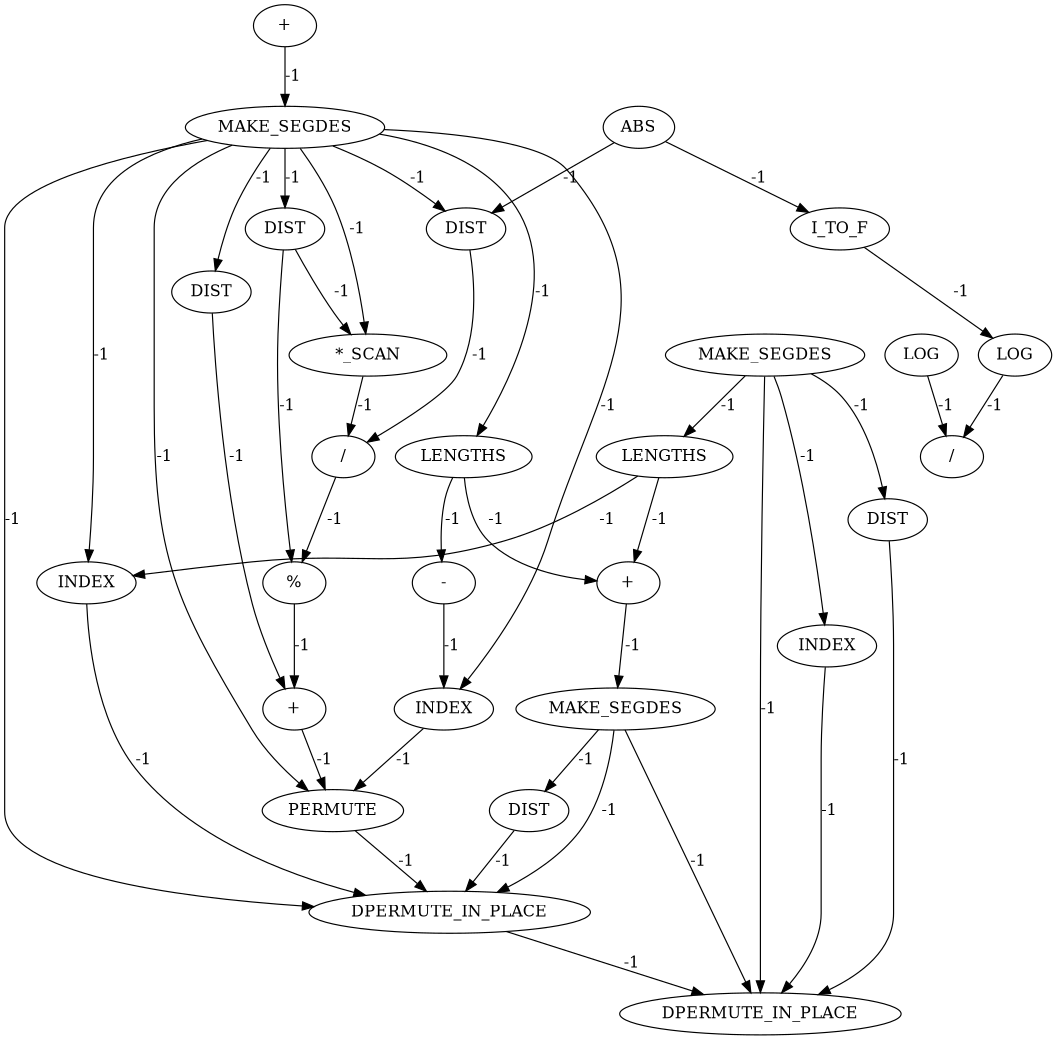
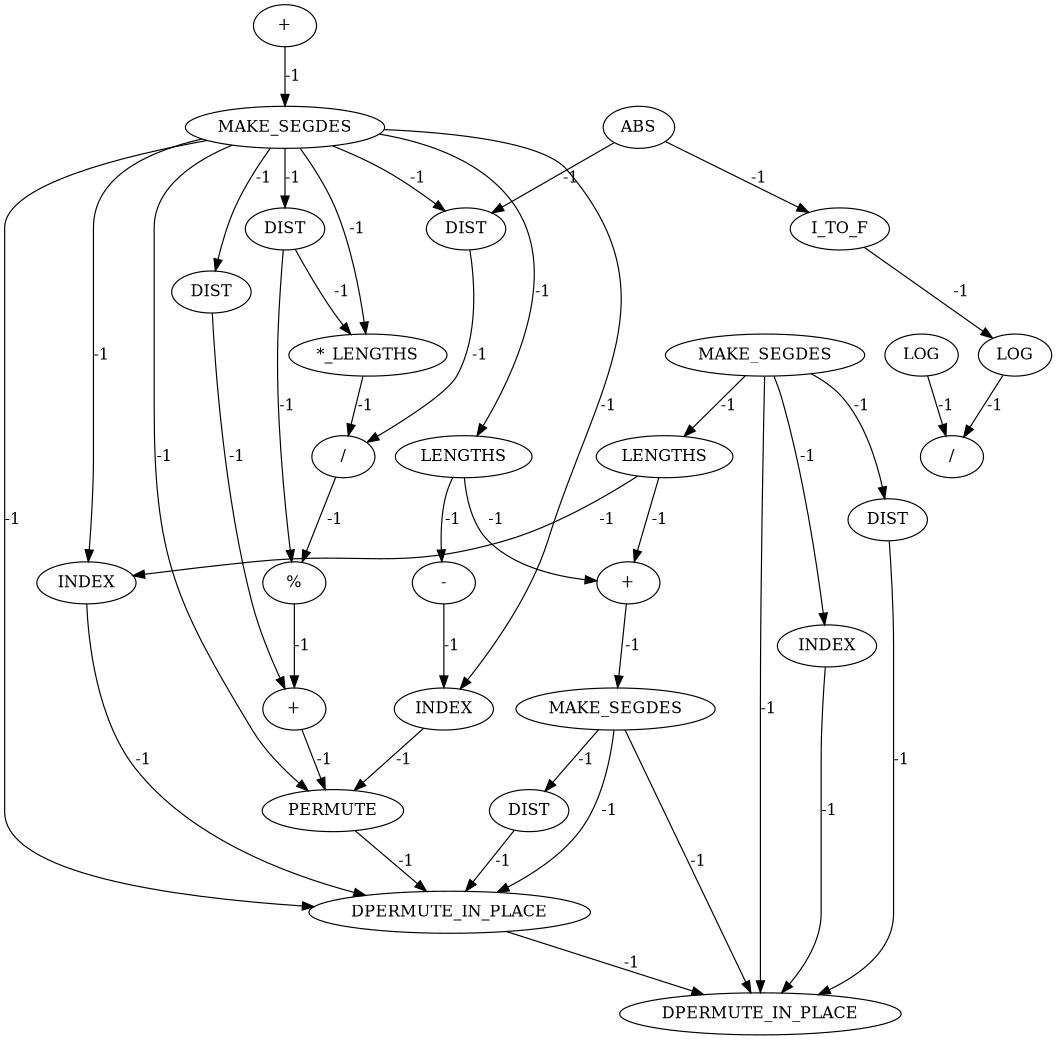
node "*_SCAN": label "*_SCAN" -> "*_LENGTHS"
